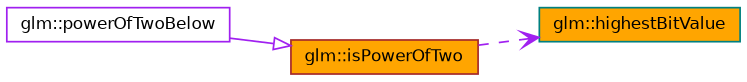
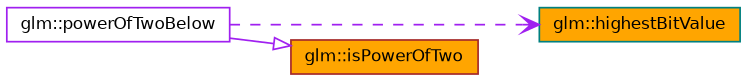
edge "glm::isPowerOfTwo" -> "glm::highestBitValue": now "glm::powerOfTwoBelow" -> "glm::highestBitValue"
